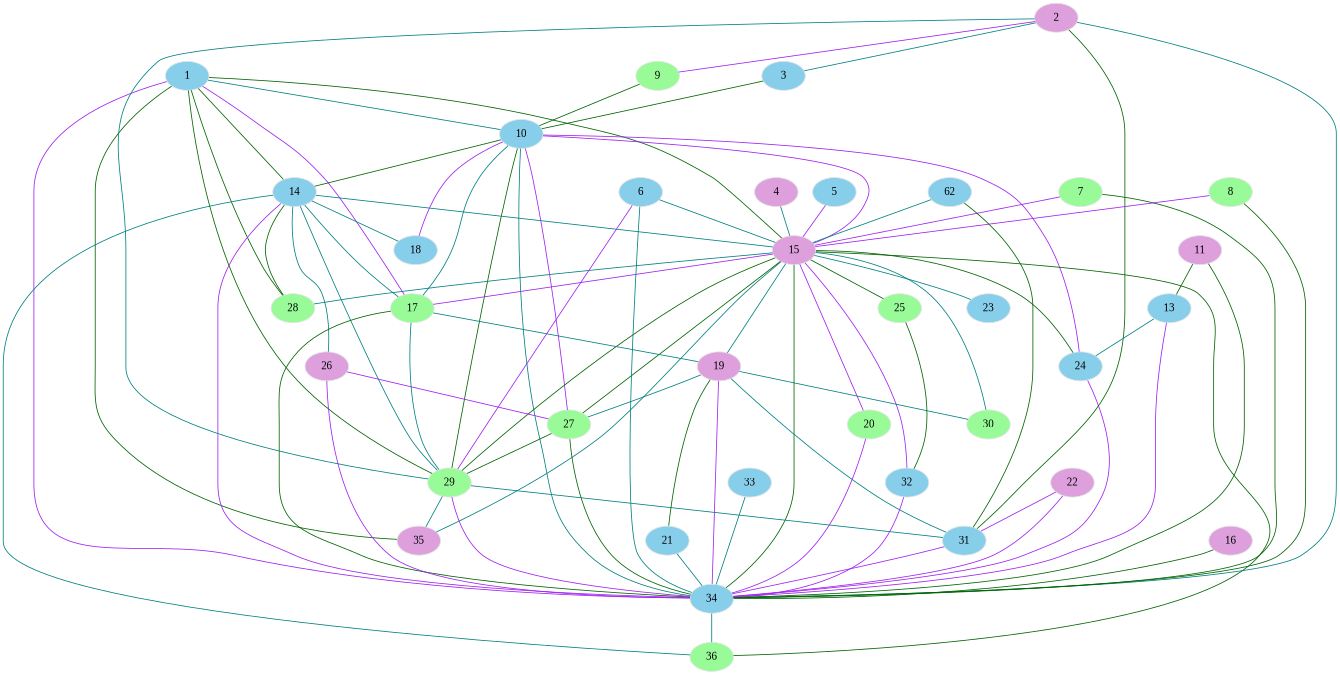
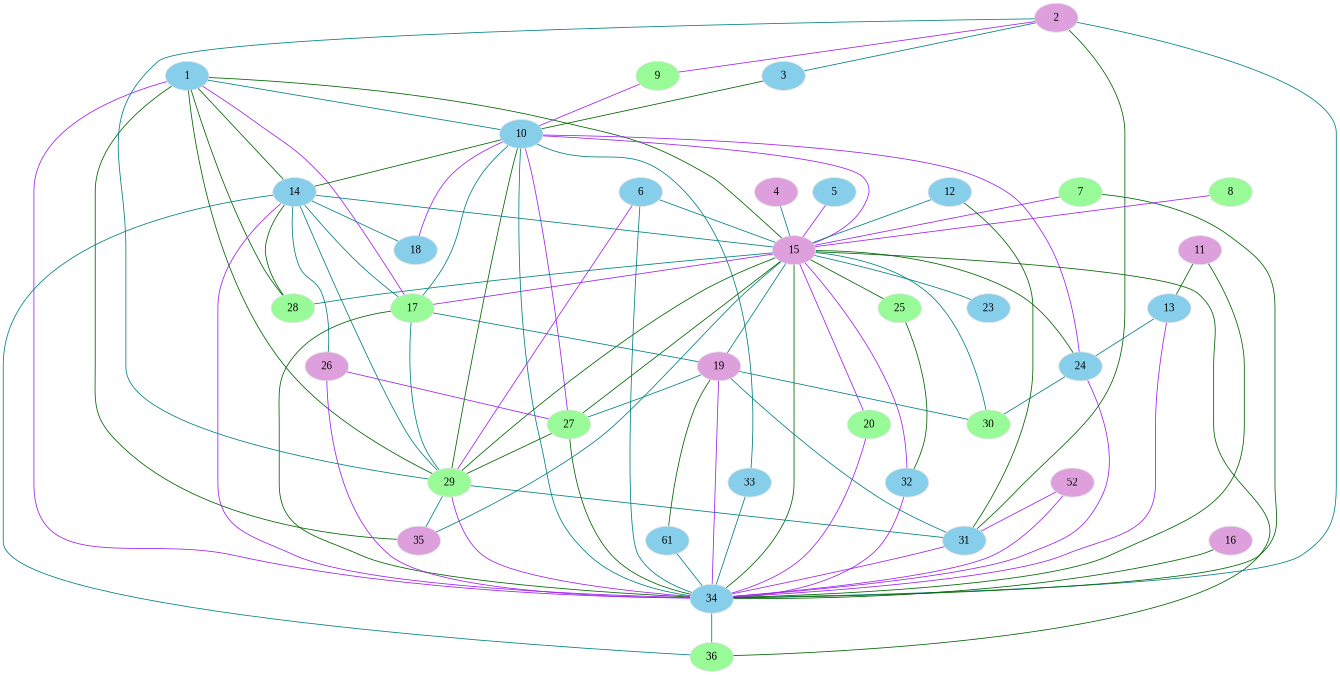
edge "9" -- "10": color darkgreen -> purple
node "62": label "62" -> "12"
edge "10" -- "33": added
edge "24" -- "30": added
node "22": label "22" -> "52"
node "21": label "21" -> "61"
edge "8" -- "34": removed
